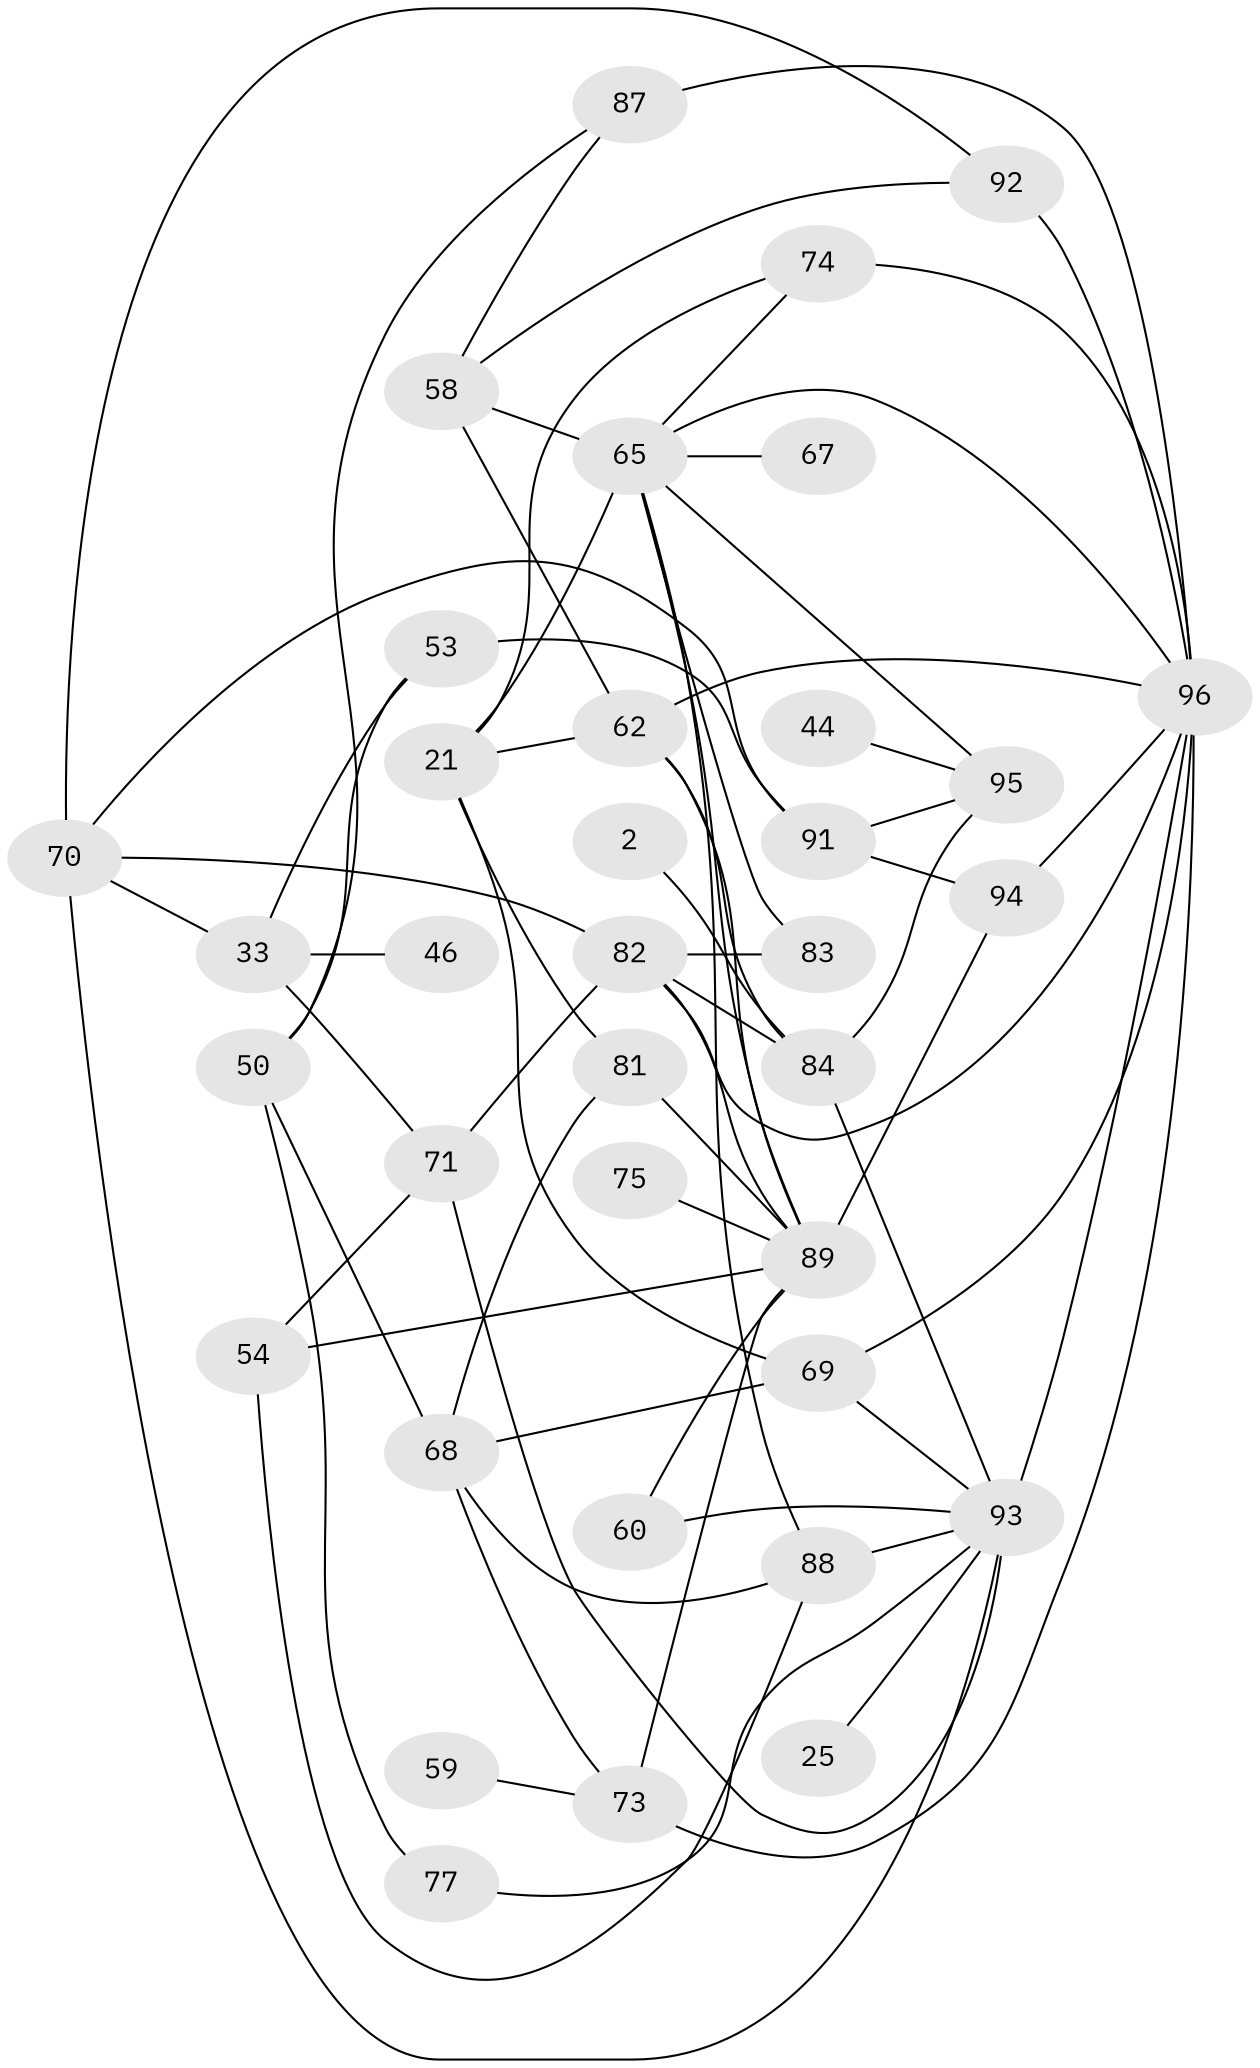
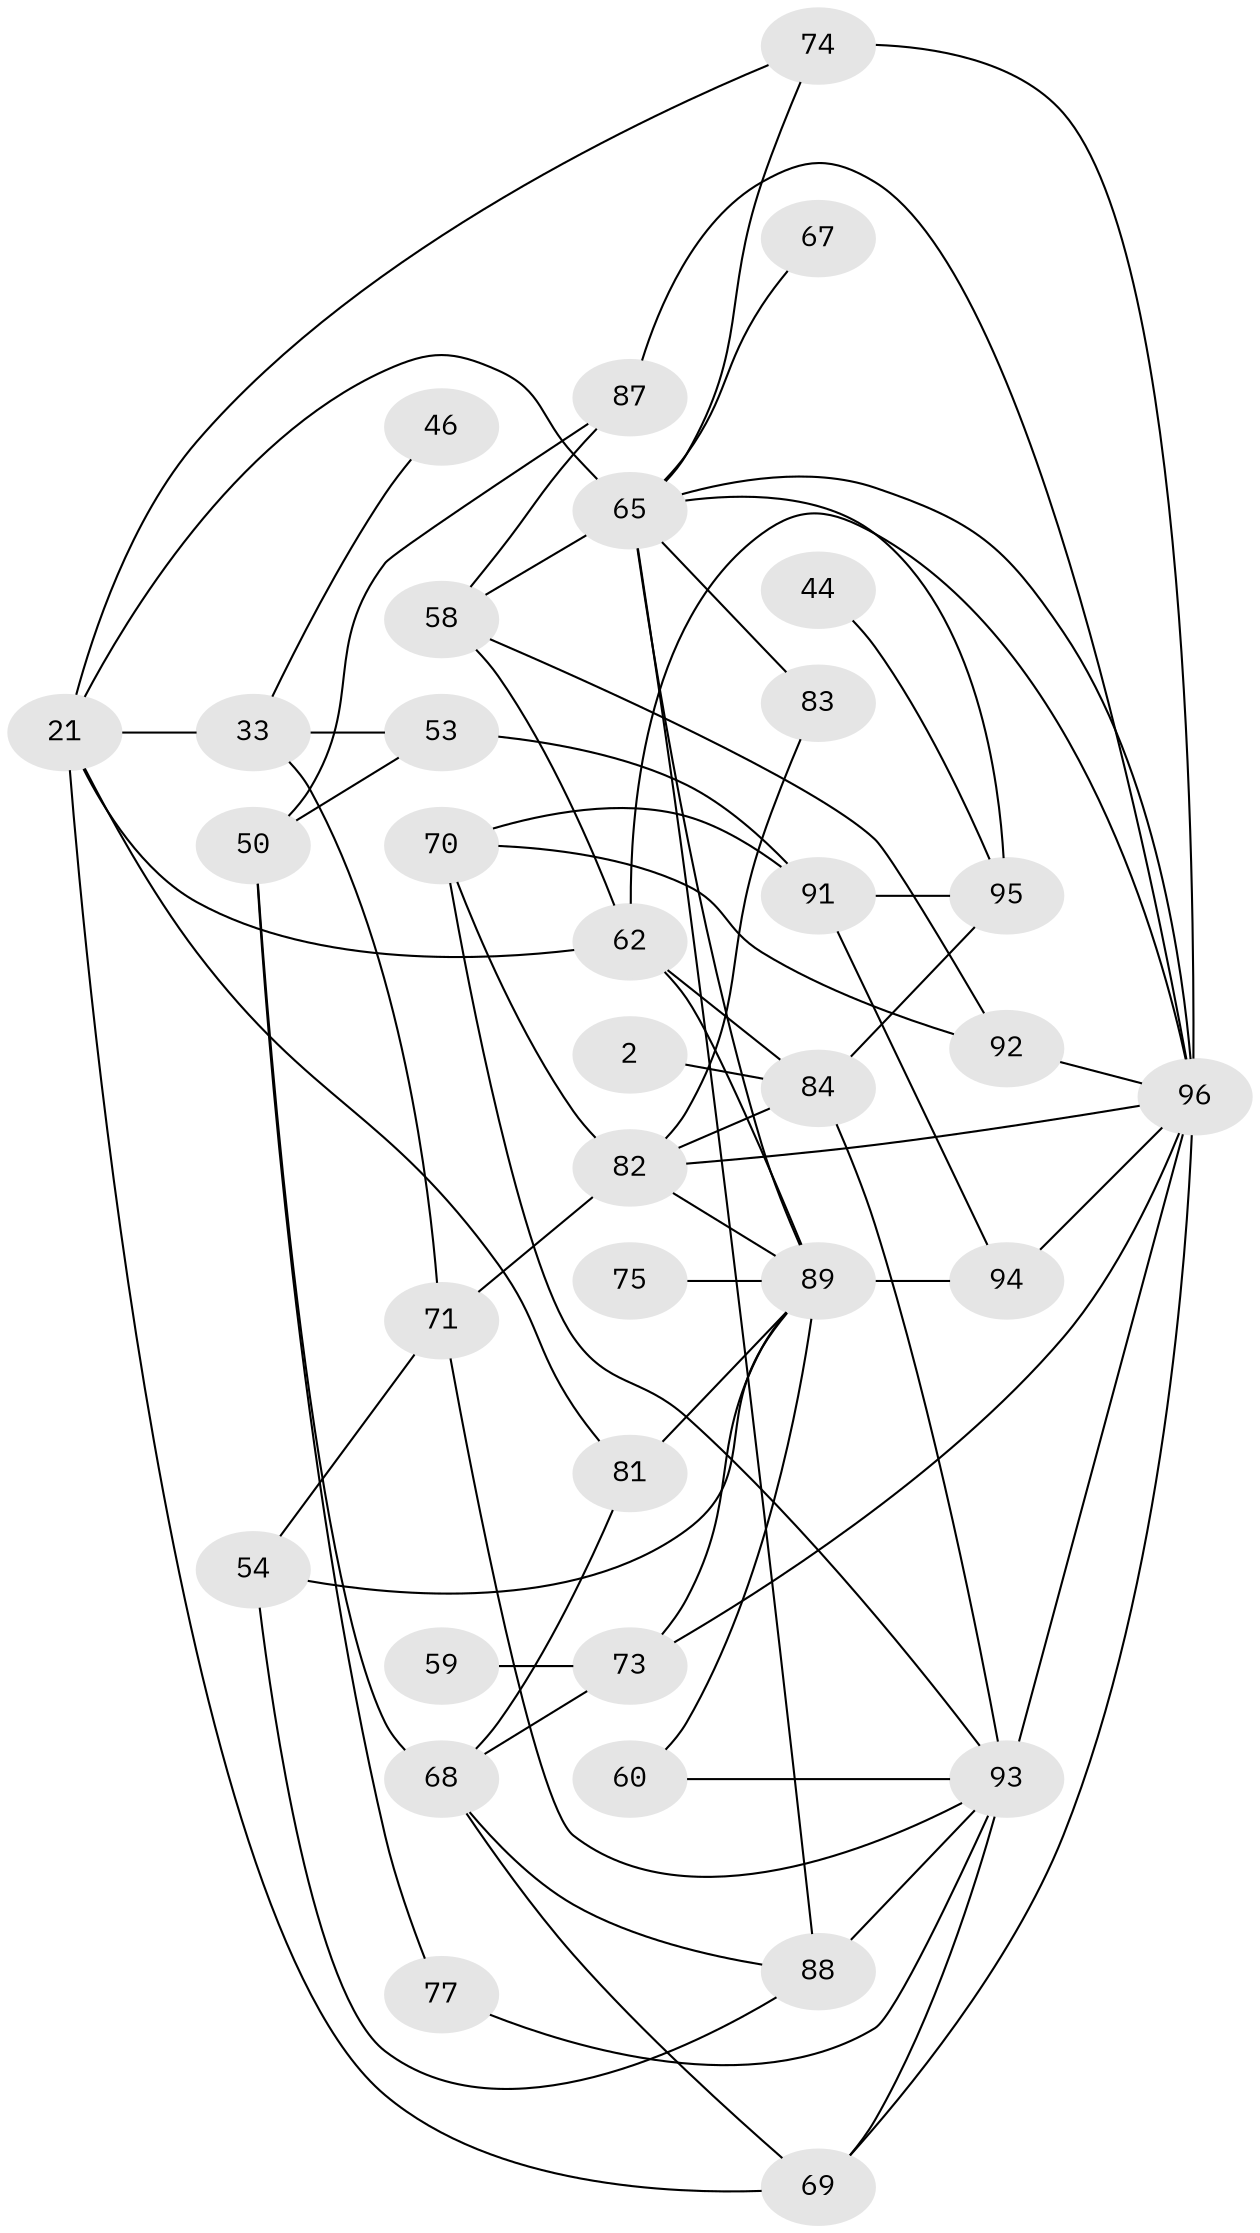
edge "70" -- "33": now "21" -- "33"
node "25": removed
